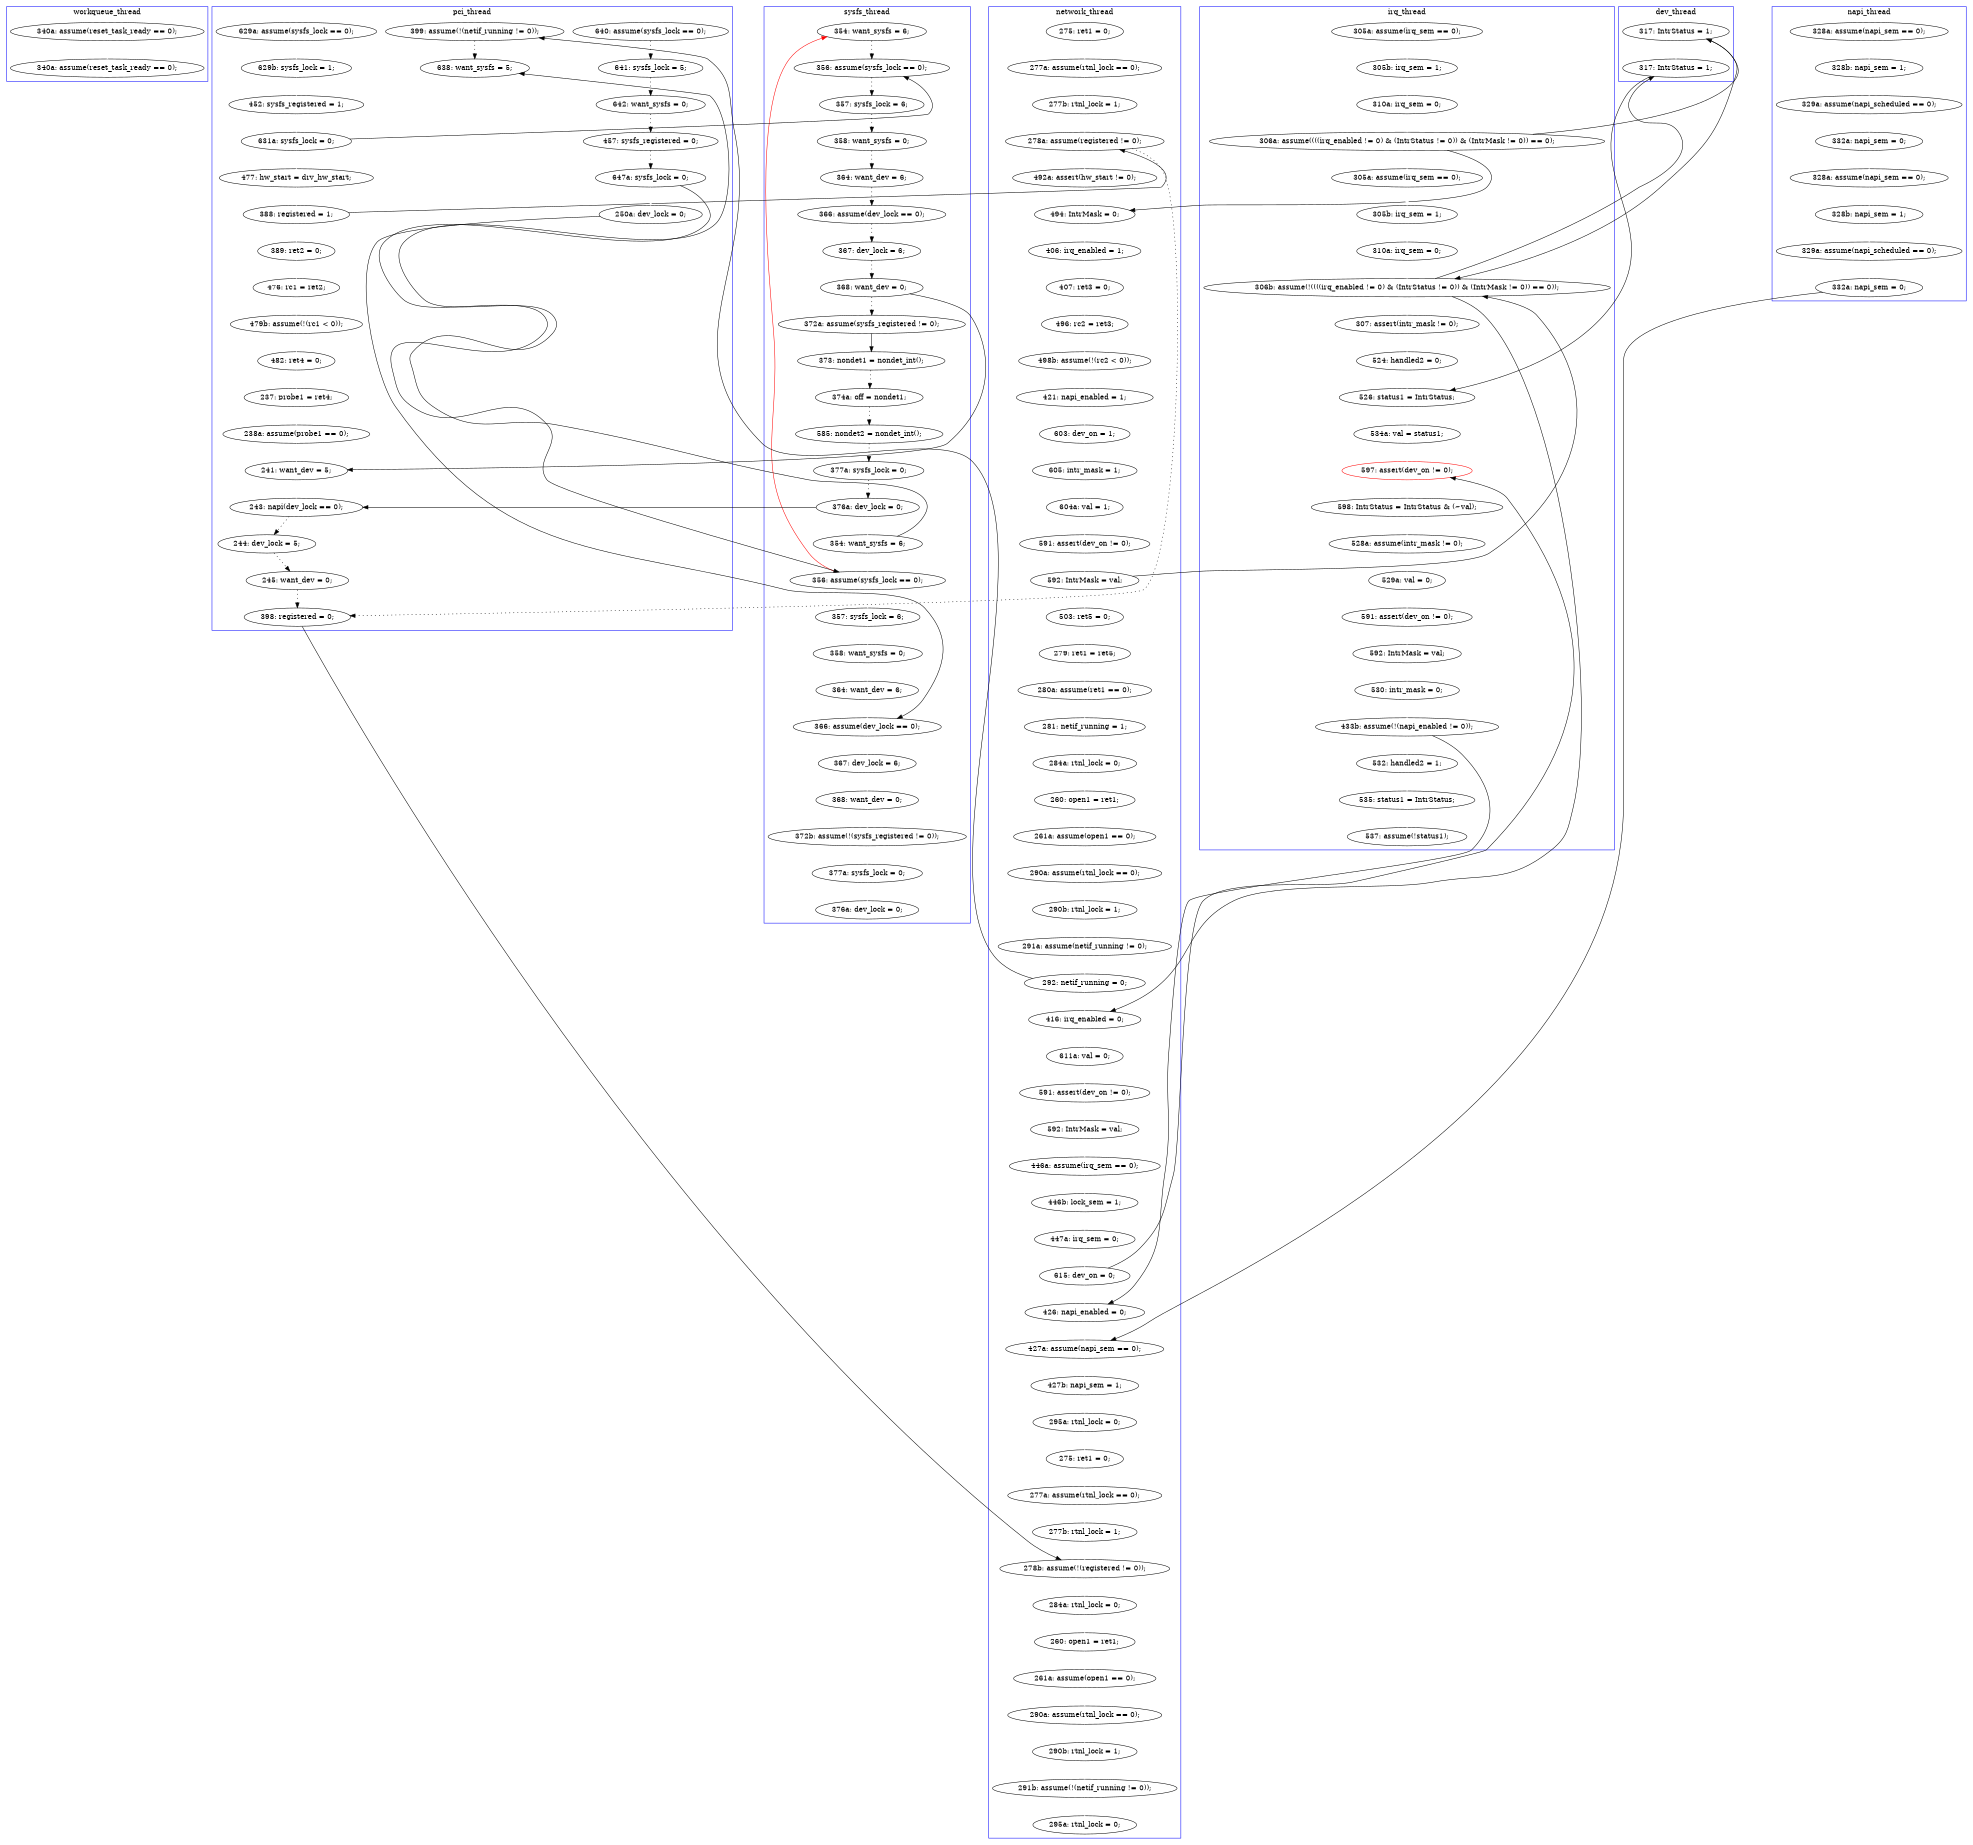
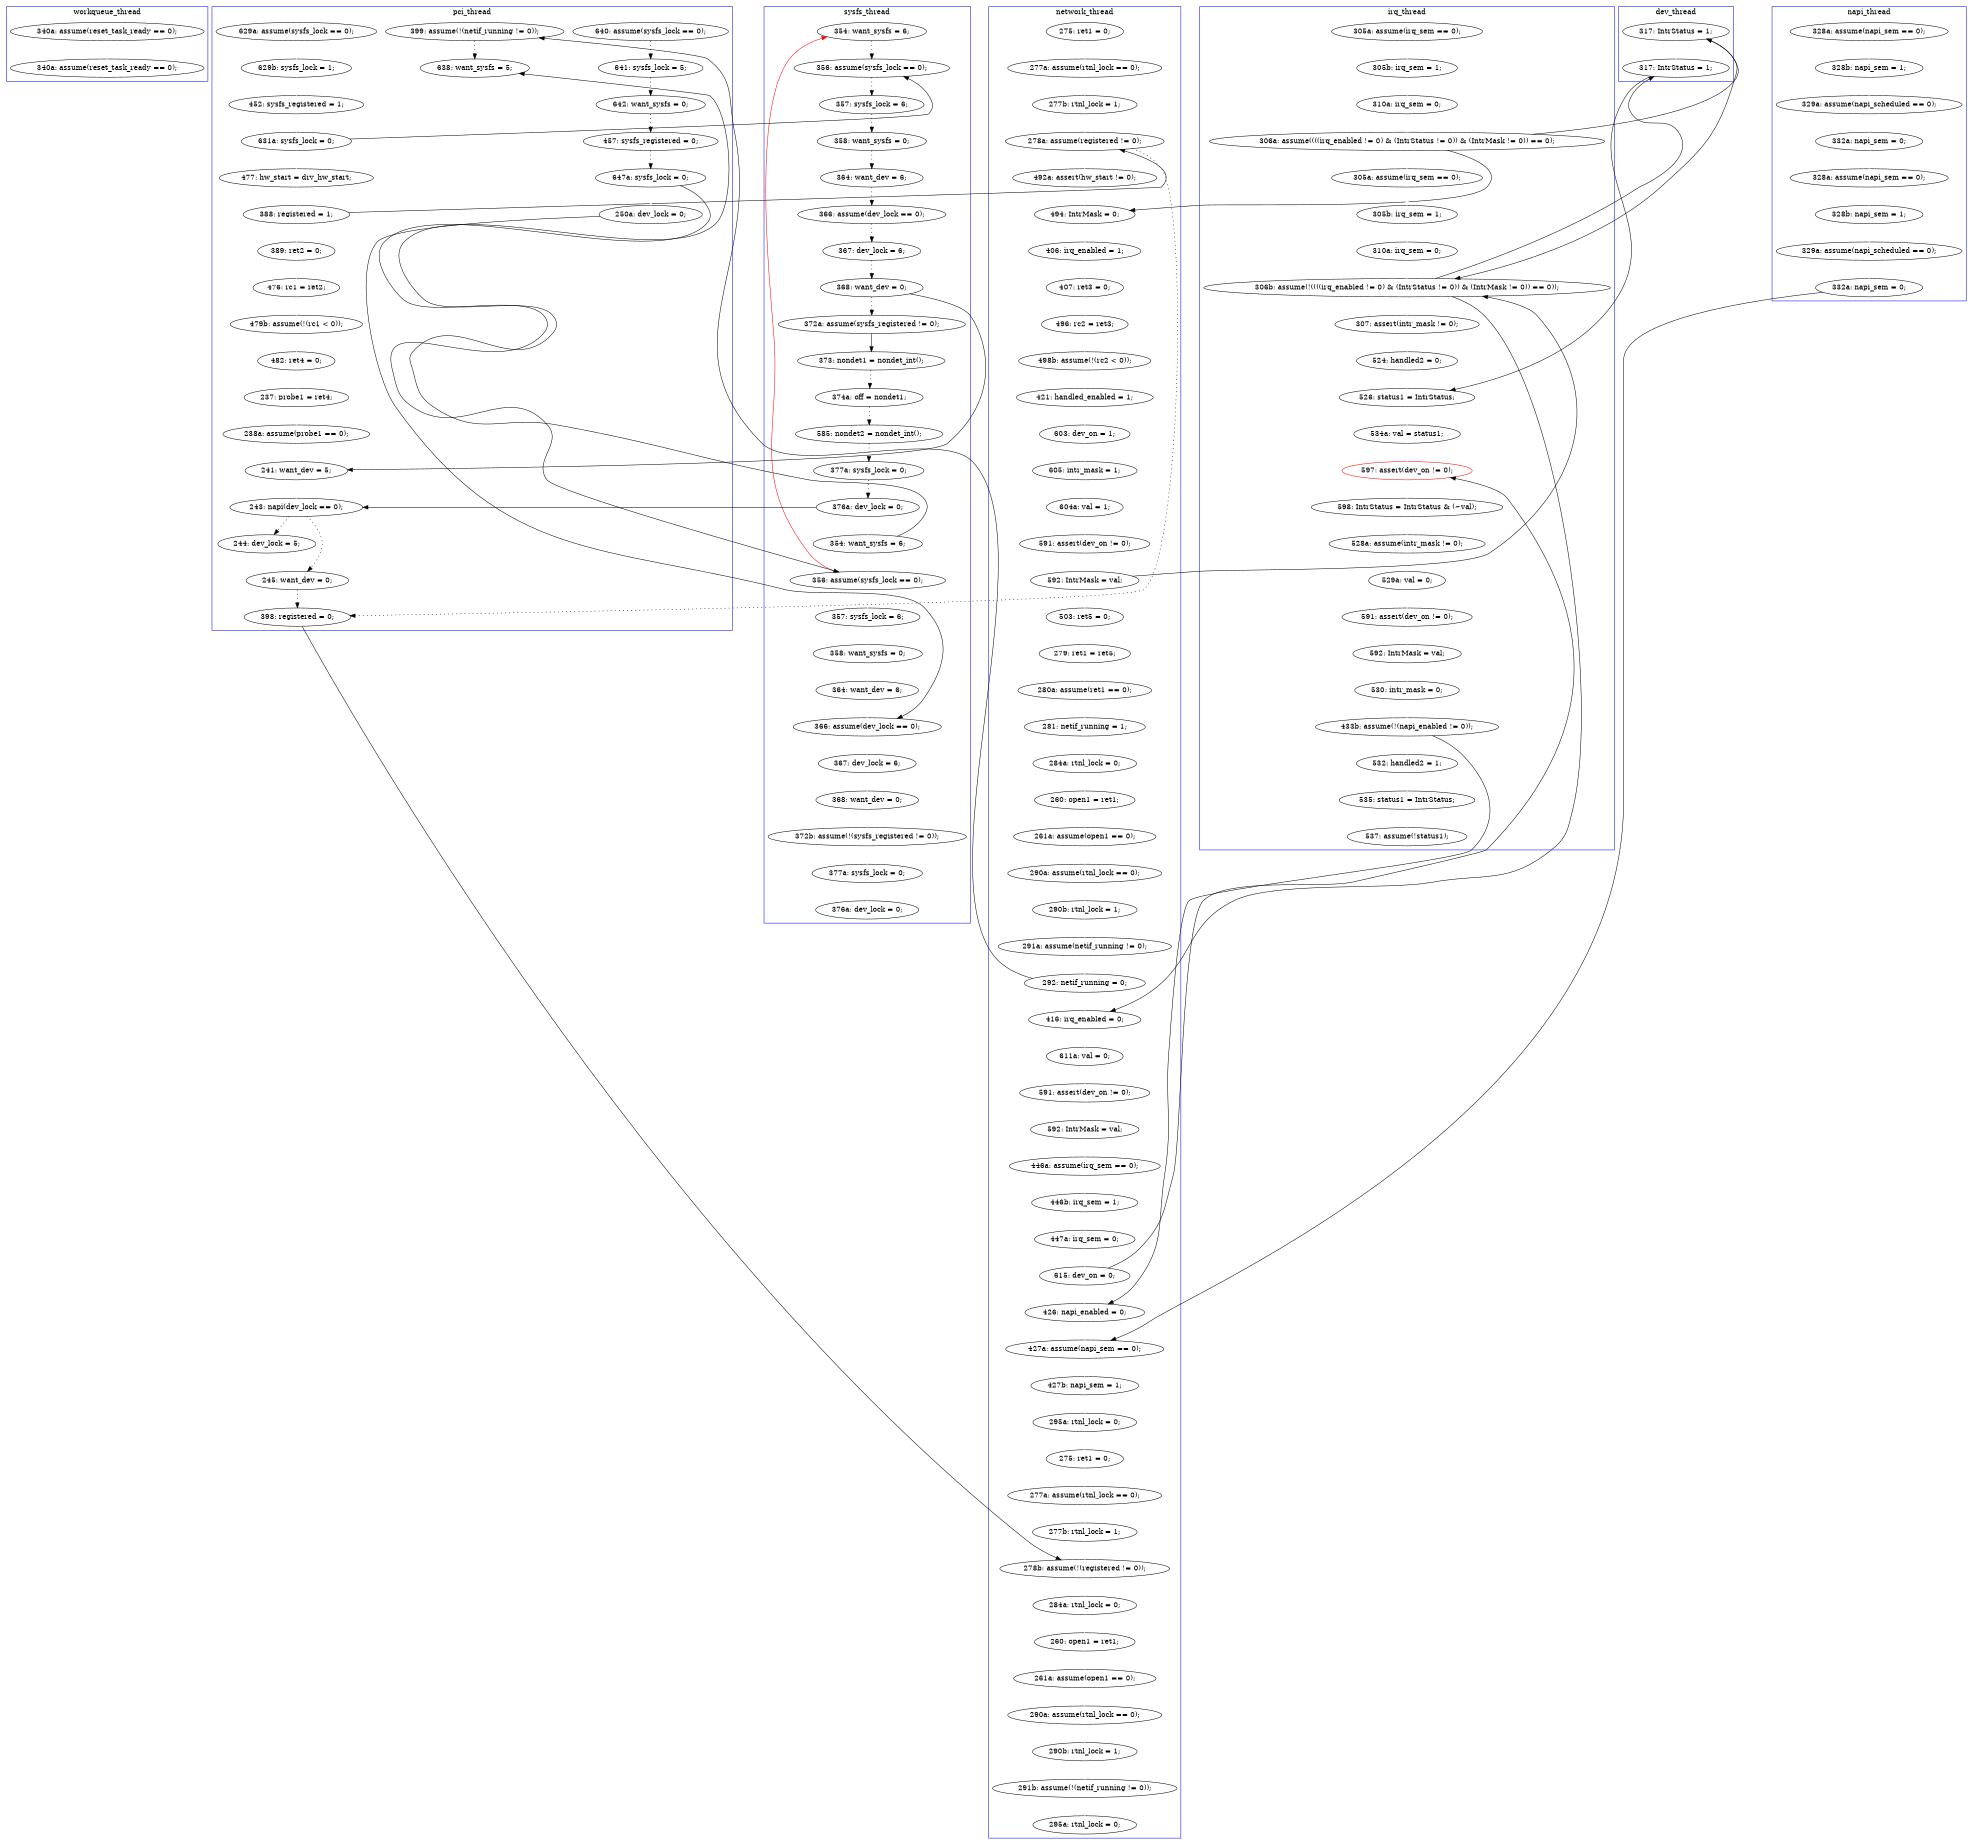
node "421: napi_enabled = 1;": label "421: napi_enabled = 1;" -> "421: handled_enabled = 1;"
edge "244: dev_lock = 5;" -> "245: want_dev = 0;": now "243: napi(dev_lock == 0);" -> "245: want_dev = 0;"
node "446b: lock_sem = 1;": label "446b: lock_sem = 1;" -> "446b: irq_sem = 1;"
